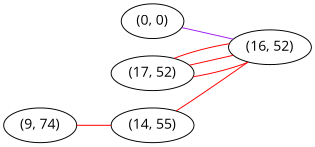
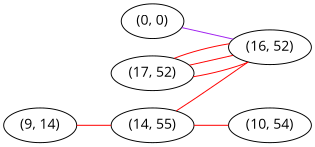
node "(9, 74)": label "(9, 74)" -> "(9, 14)"
node "(10, 54)": added
